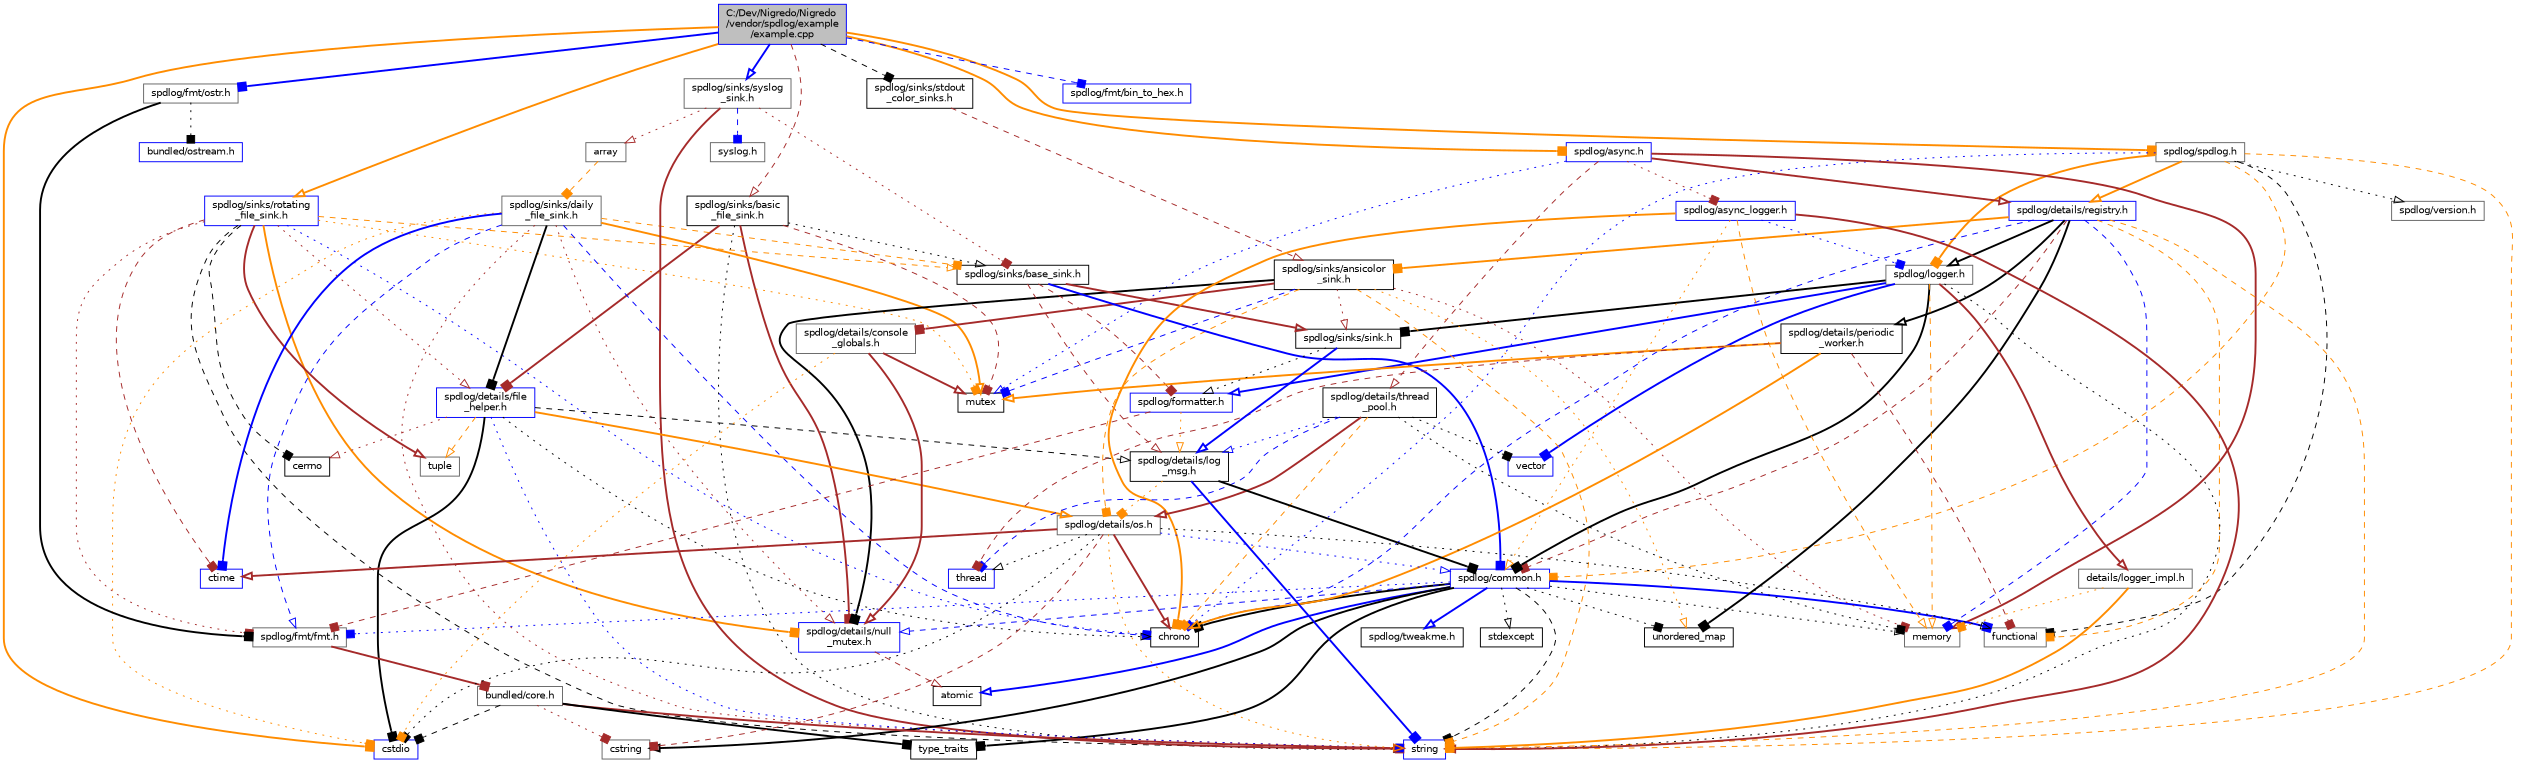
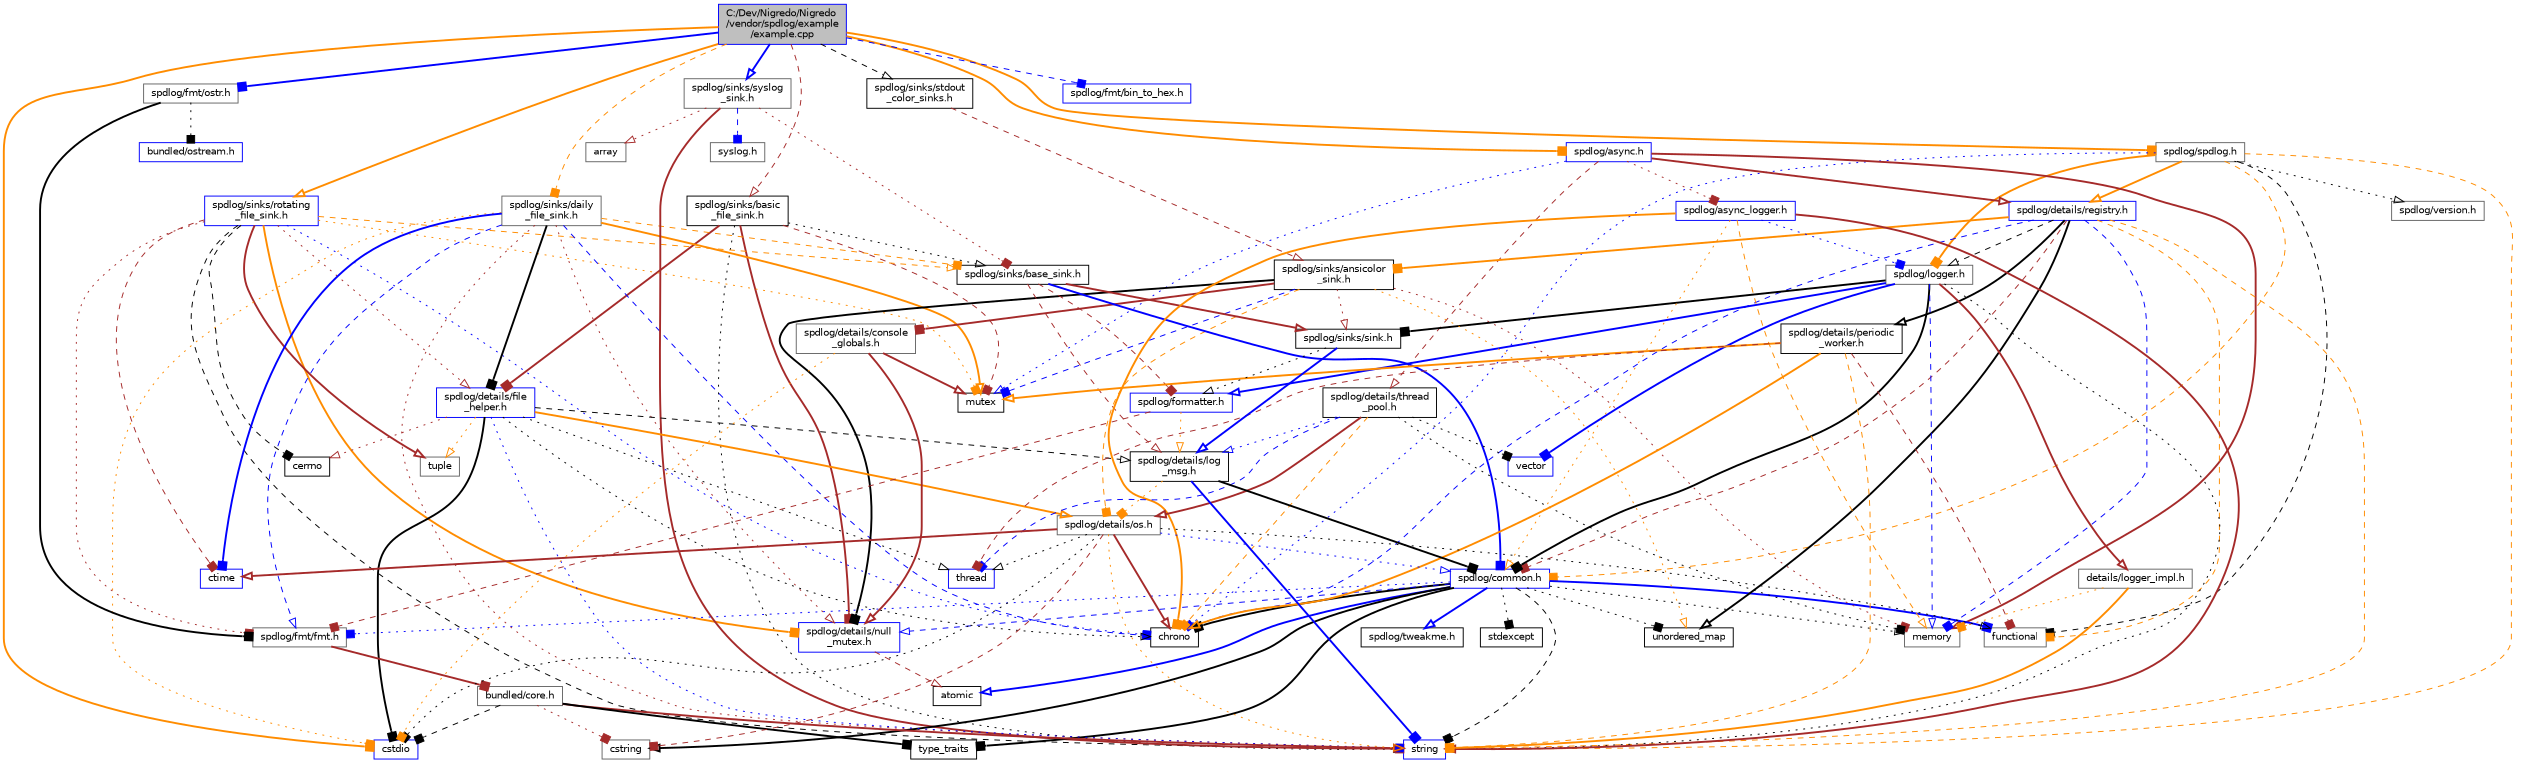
edge "C:/Dev/Nigredo/Nigredo /vendor/spdlog/example /example.cpp" -> "spdlog/sinks/stdout _color_sinks.h": arrowhead box -> onormal
edge "array" -> "spdlog/sinks/daily _file_sink.h": now "C:/Dev/Nigredo/Nigredo /vendor/spdlog/example /example.cpp" -> "spdlog/sinks/daily _file_sink.h"
edge "spdlog/details/registry.h" -> "spdlog/logger.h": style bold -> dashed
edge "spdlog/details/file _helper.h" -> "tuple": style dashed -> dotted
edge "spdlog/logger.h" -> "memory": color darkorange -> blue
edge "spdlog/details/registry.h" -> "unordered_map": arrowhead box -> onormal
edge "spdlog/sinks/ansicolor _sink.h" -> "string": now "spdlog/details/periodic _worker.h" -> "string"
edge "spdlog/details/file _helper.h" -> "thread": added
edge "spdlog/common.h" -> "stdexcept": arrowhead onormal -> box
